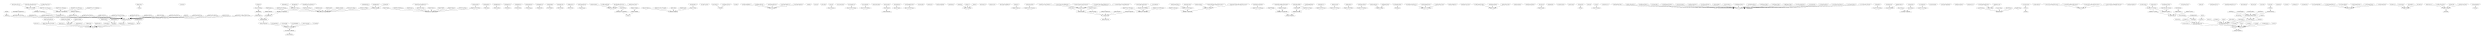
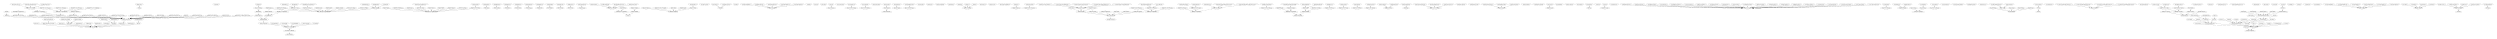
node "TFillEllipseInfo": added
